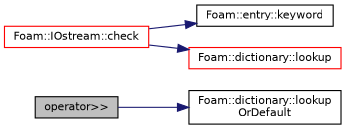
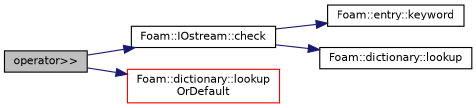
node "Foam::IOstream::check": color red -> black
edge "operator>>" -> "Foam::IOstream::check": added
node "Foam::dictionary::lookup": color red -> black
node "Foam::dictionary::lookup OrDefault": color black -> red
